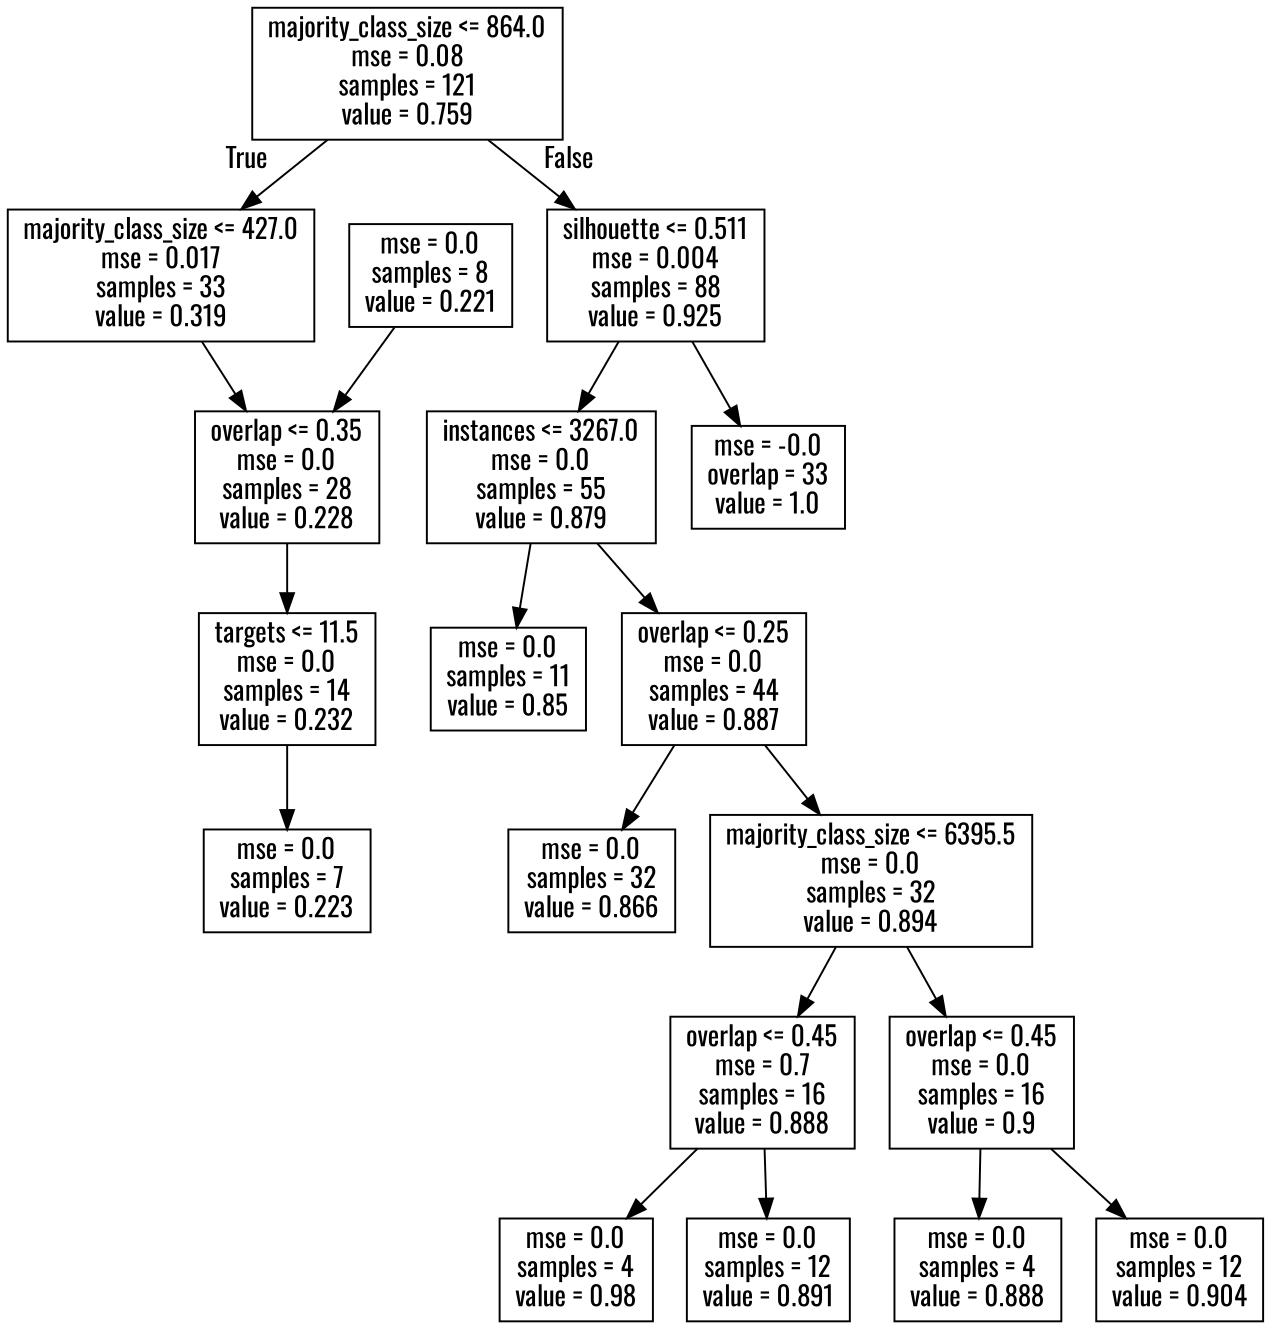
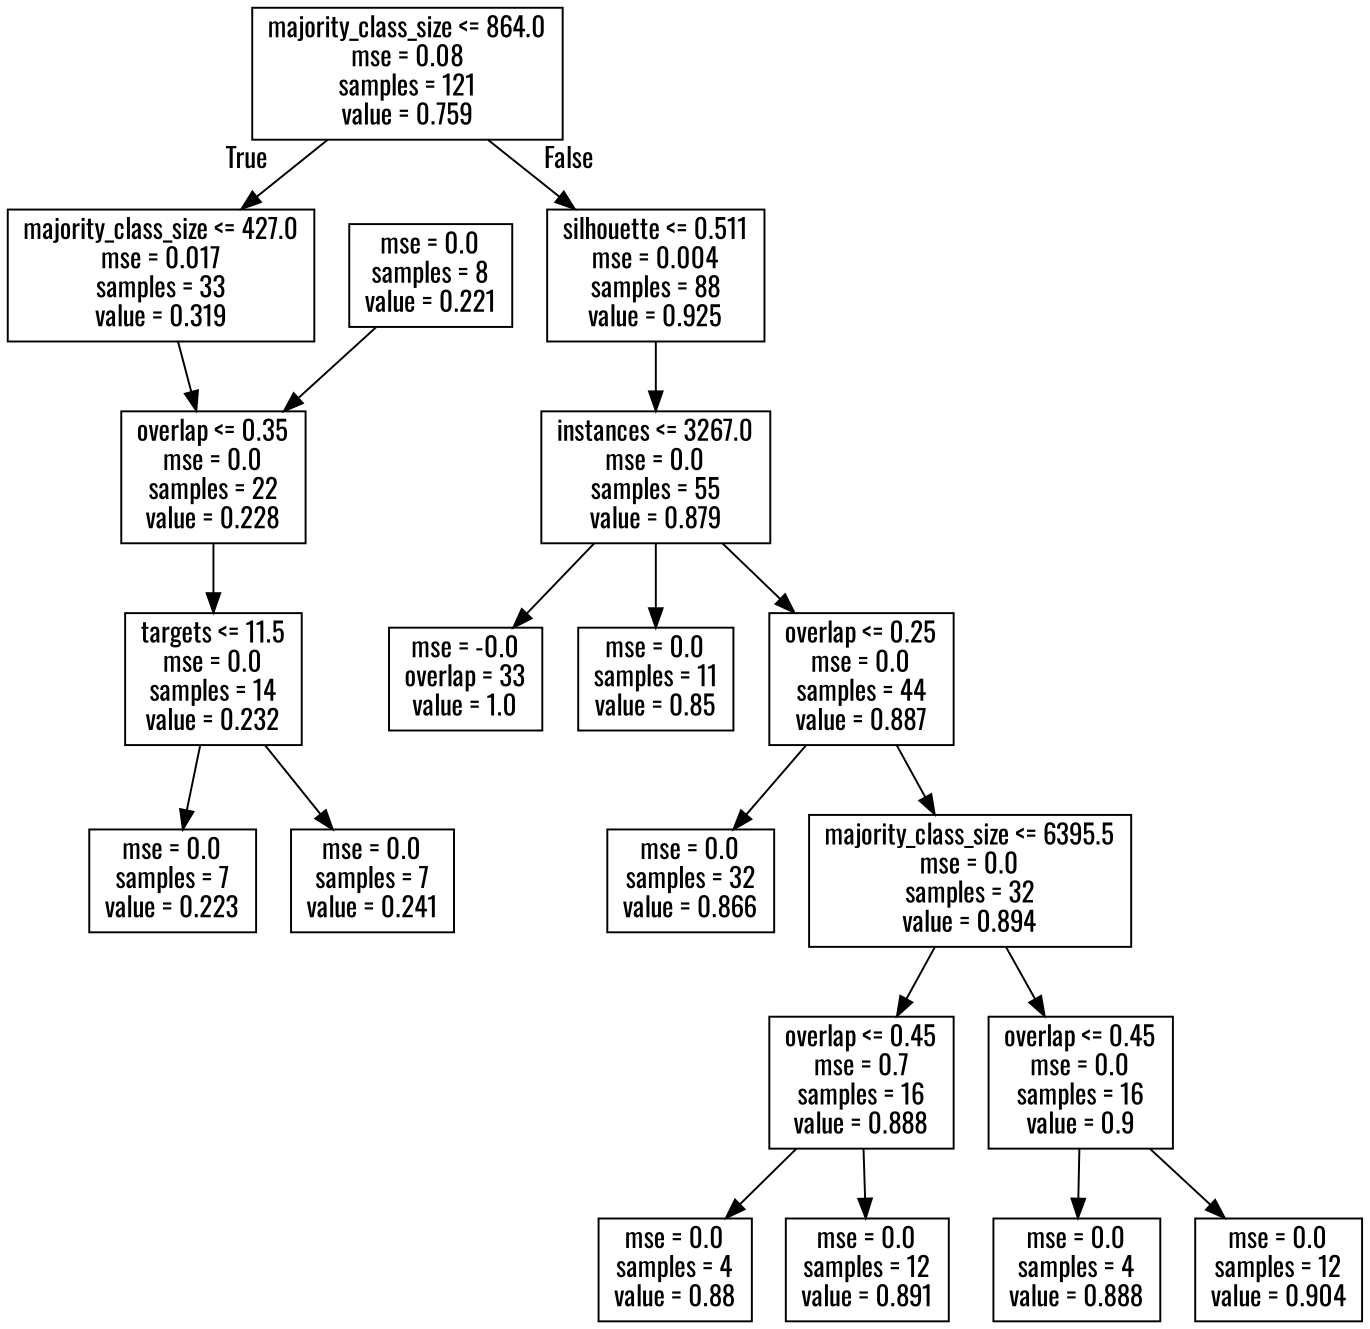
edge "silhouette <= 0.511 mse = 0.004 samples = 88 value = 0.925" -> "mse = -0.0 overlap = 33 value = 1.0": now "instances <= 3267.0 mse = 0.0 samples = 55 value = 0.879" -> "mse = -0.0 overlap = 33 value = 1.0"
node "overlap <= 0.35 mse = 0.0 samples = 28 value = 0.228": label "overlap <= 0.35 mse = 0.0 samples = 28 value = 0.228" -> "overlap <= 0.35 mse = 0.0 samples = 22 value = 0.228"
node "mse = 0.0 samples = 7 value = 0.241": added
node "mse = 0.0 samples = 4 value = 0.98": label "mse = 0.0 samples = 4 value = 0.98" -> "mse = 0.0 samples = 4 value = 0.88"
